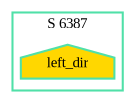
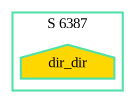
node "left_dir": label "left_dir" -> "dir_dir"
